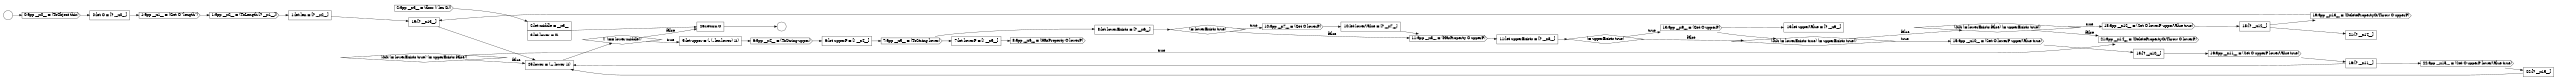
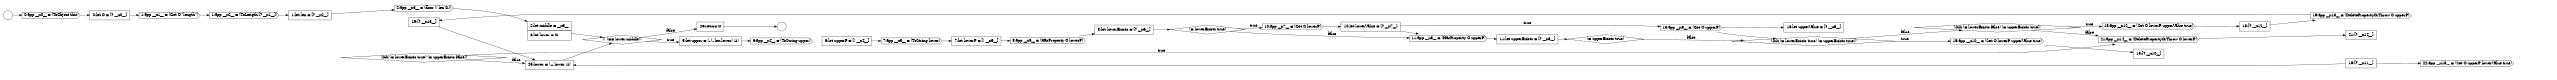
edge "1:let len = [? __x2__]" -> "19:[? __x13__]": now "1:let len = [? __x2__]" -> "2:app __x3__ = (floor (/ len 2i))"
edge "2:let middle = __x3__" -> "26:return O": now "2:let middle = __x3__" -> "(! (== lower middle))"
edge "7:app __x5__ = (ToString lower)" -> "8:let lowerExists = [? __x6__]": now "8:app __x6__ = (HasProperty O lowerP)" -> "8:let lowerExists = [? __x6__]"
edge "18:[? __x12__]" -> "21:[? __x14__]": now "21:app __x14__ = (DeletePropertyOrThrow O lowerP)" -> "21:[? __x14__]"
edge "(= upperExists true)" -> "13:app __x9__ = (Get O upperP)": now "10:let lowerValue = [? __x7__]" -> "13:app __x9__ = (Get O upperP)"
edge "6:app __x4__ = (ToString upper)" -> "6:let upperP = [! __x4__]": removed
node "16:app __x11__ = (Set O upperP lowerValue true)": removed
node "22:[? __x15__]": removed
